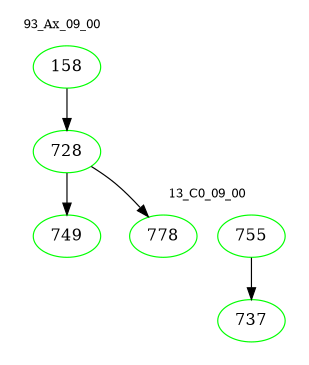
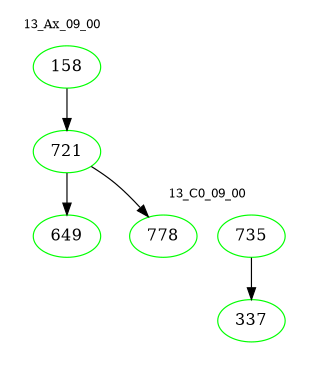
cluster "93_Ax_09_00": label "93_Ax_09_00" -> "13_Ax_09_00"
node "728": label "728" -> "721"
node "749": label "749" -> "649"
node "755": label "755" -> "735"
node "737": label "737" -> "337"
